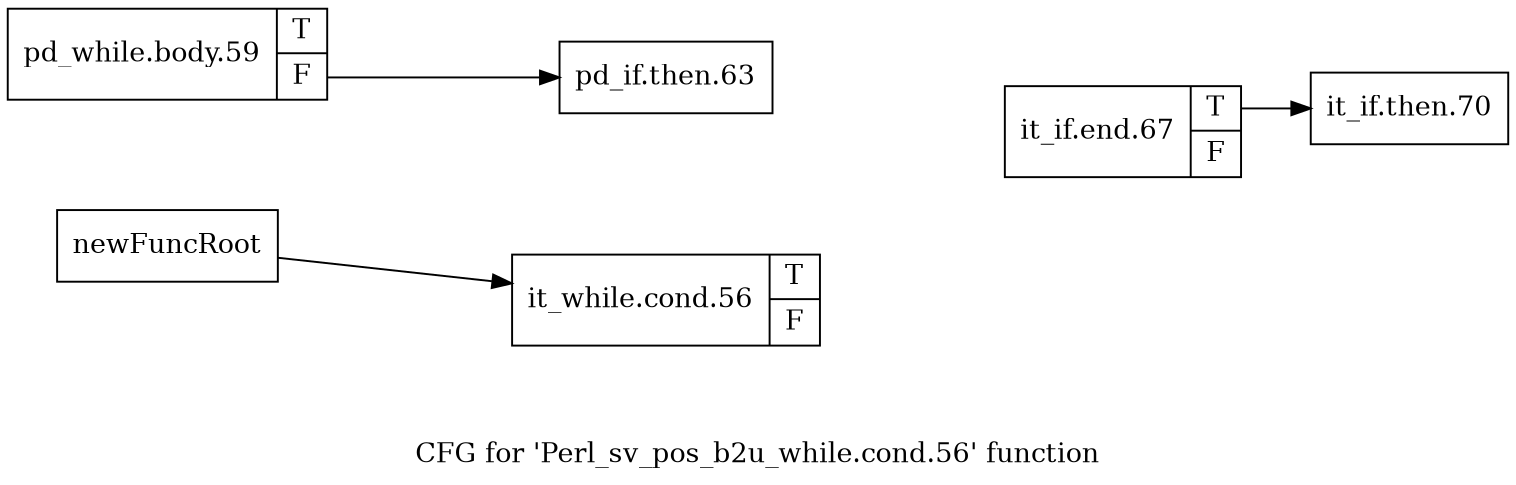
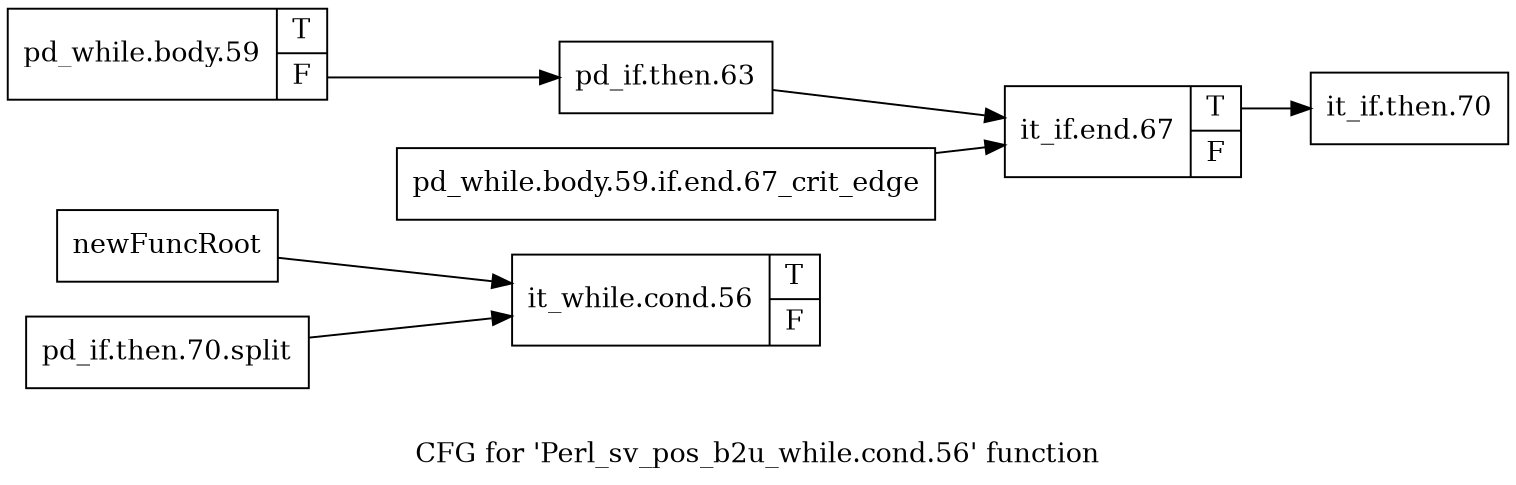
edge "pd_if.then.63" -> "it_if.end.67": added
node "pd_while.body.59.if.end.67_crit_edge": added
node "pd_if.then.70.split": added
